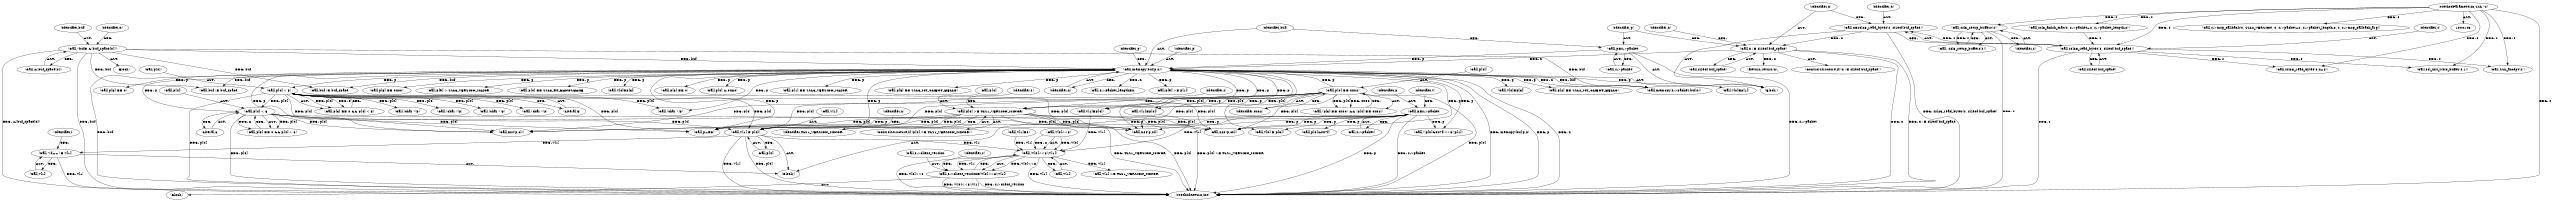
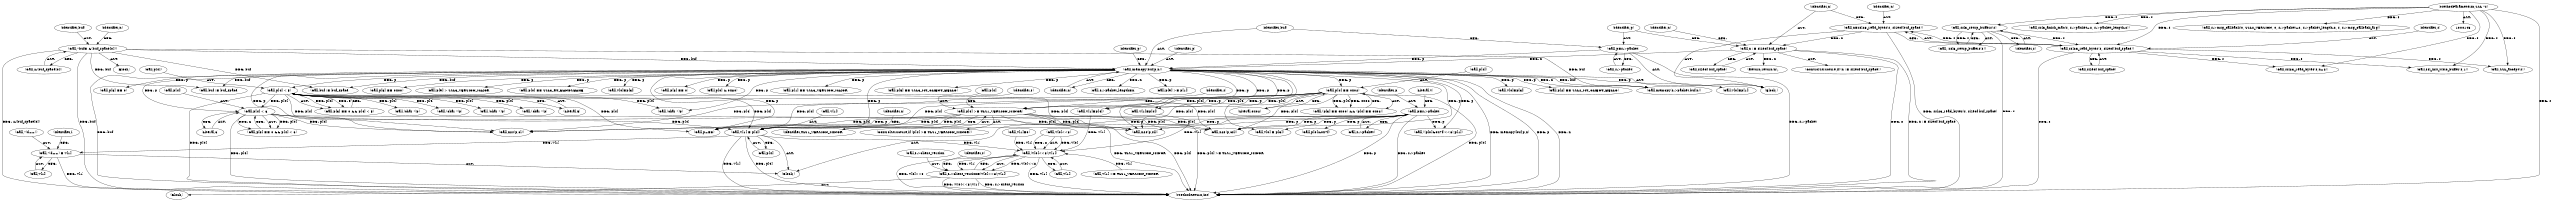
edge "(Call,ssl3_finish_mac(s, s->packet+2, s->packet_length-2))" -> "(Call,ssl23_read_bytes(s, sizeof buf_space))": now "(Call,ssl3_setup_buffers(s))" -> "(Call,ssl23_read_bytes(s, sizeof buf_space))"
edge "(Call,p[4] == 0x02)" -> "(Call,memcpy(buf,p,n))": reversed
node "(Identifier,v)": label "(Identifier,v)" -> "(Literal,v)"
node "(Identifier,0x02)": label "(Identifier,0x02)" -> "(Literal,0x02)"
edge "(Call,p[4] < 6)" -> "(Call,p+=5)": removed, label "DDG: p[4]"
node "(Call,*(d++))": added
edge "(Call,(v[0]<<8)|v[1])" -> "(Call,v[1] >= TLS1_VERSION_MINOR)": reversed
